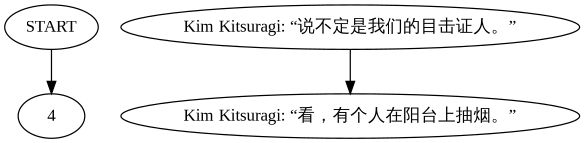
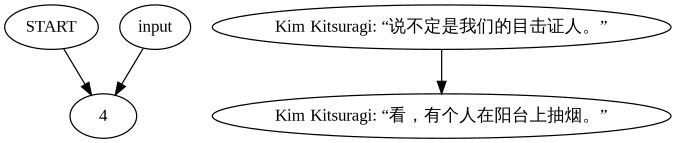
node "input": added
